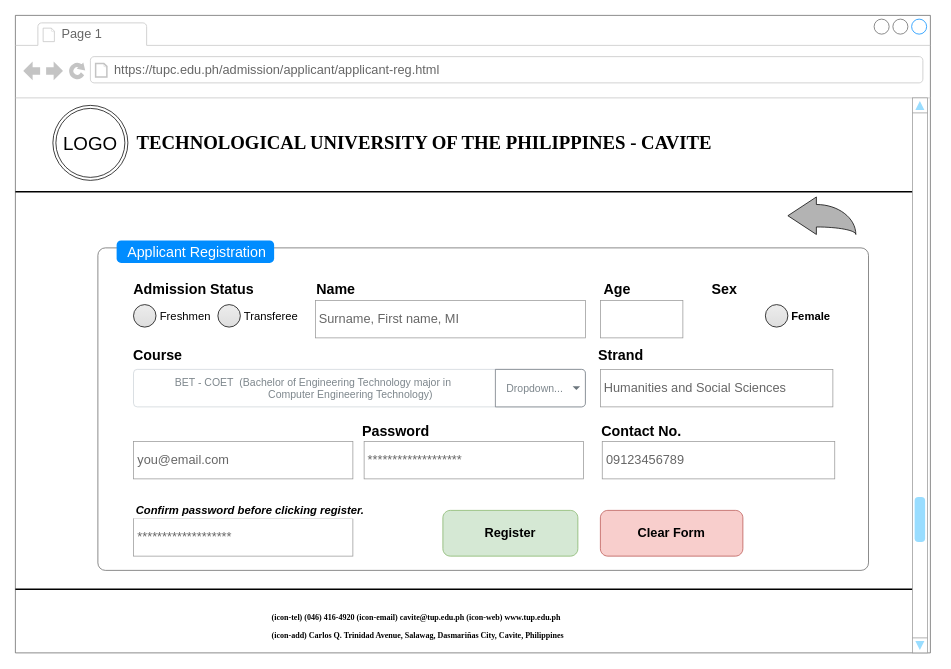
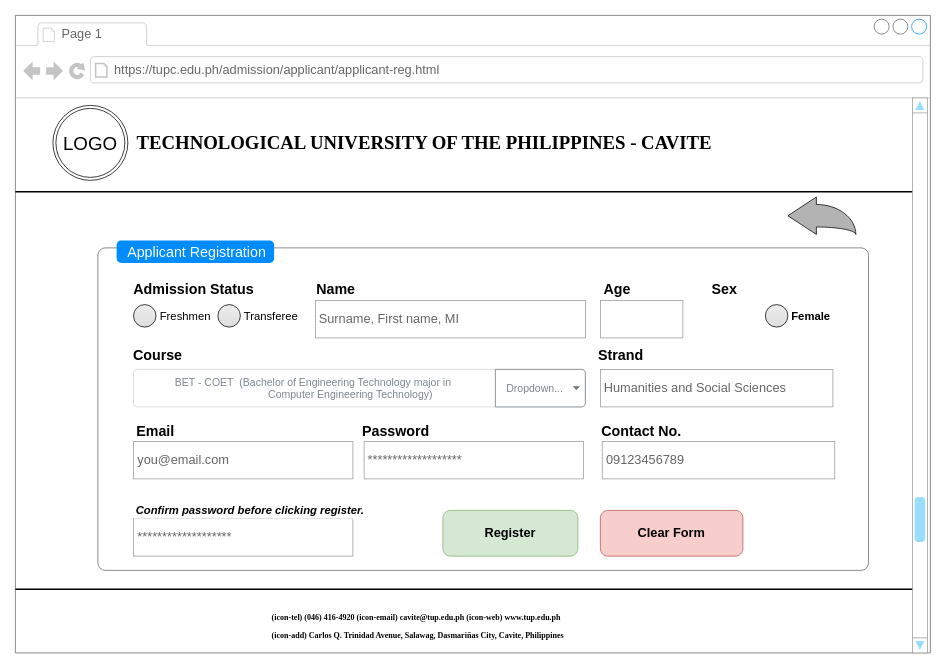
node "Email": added
